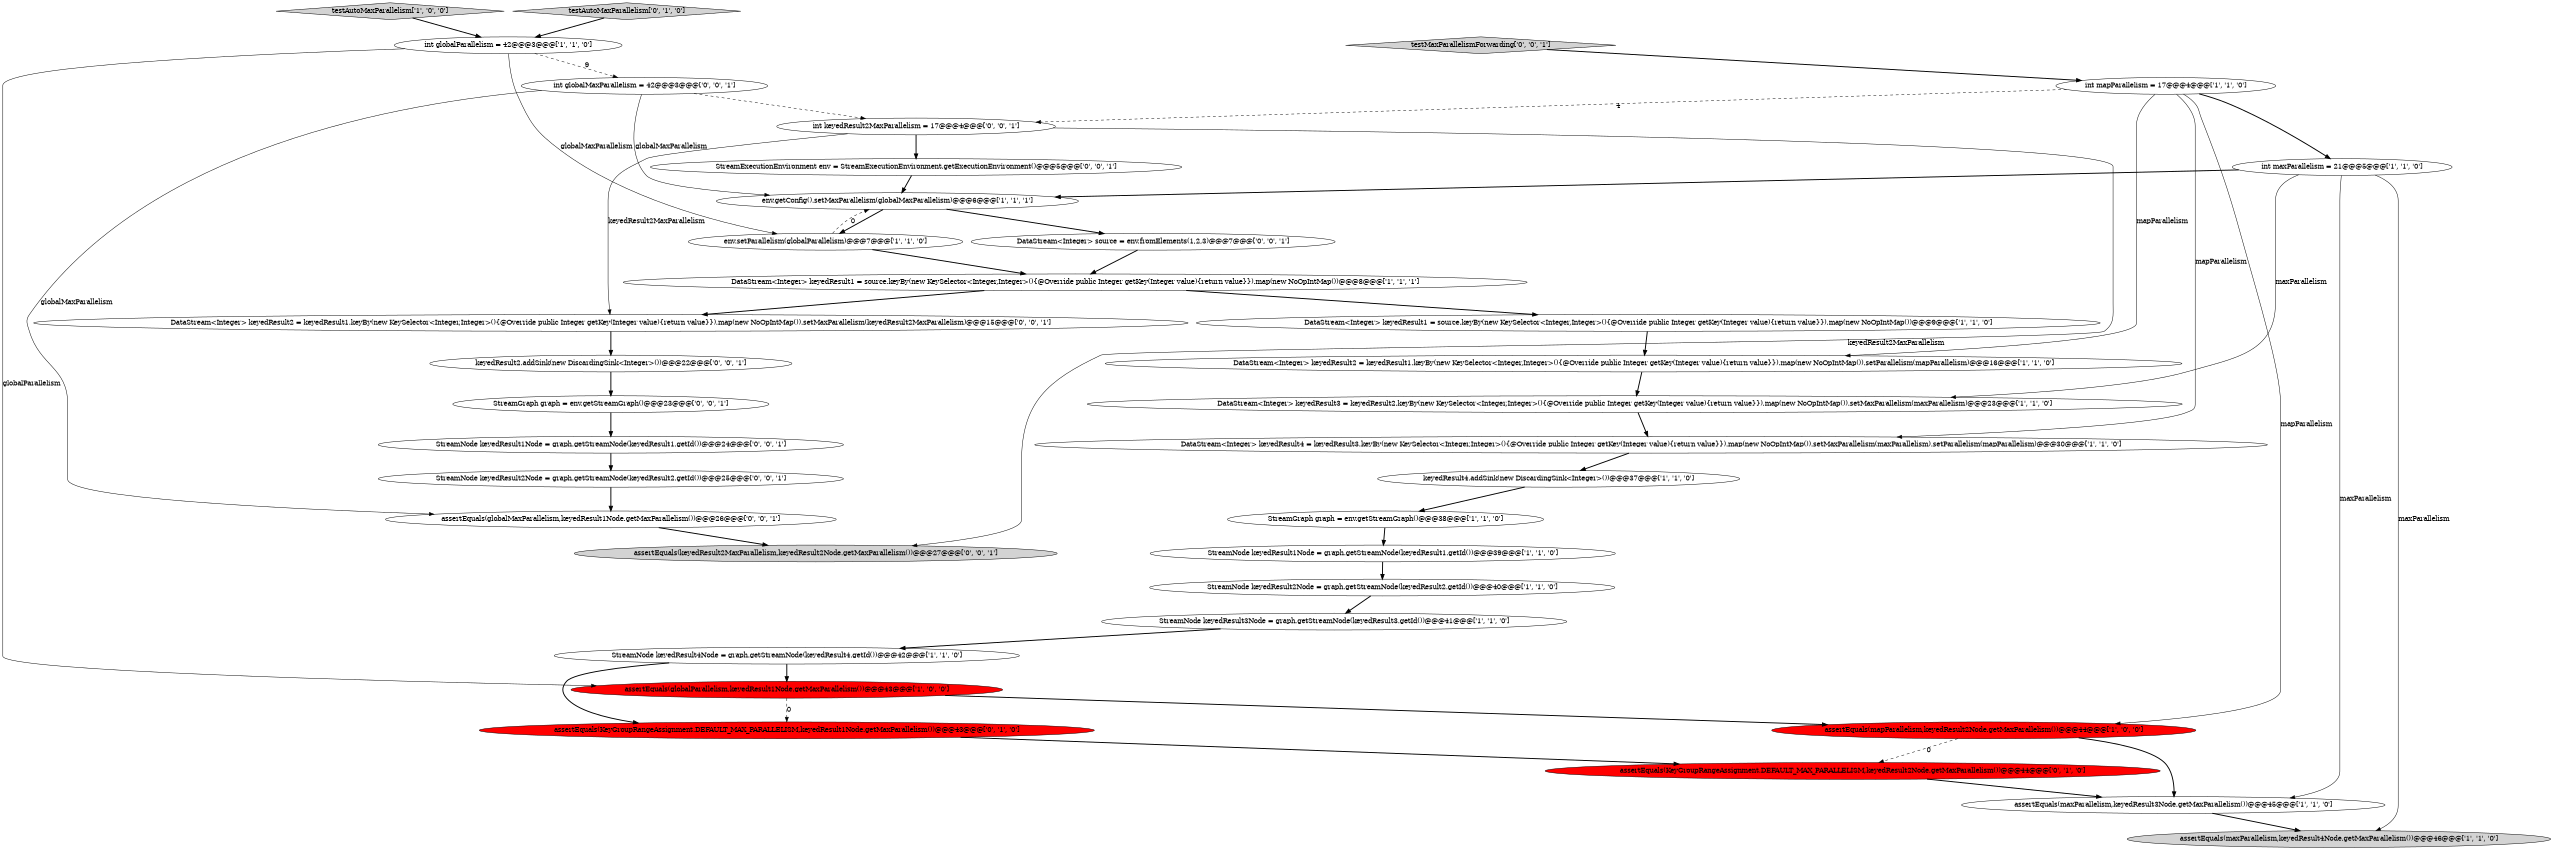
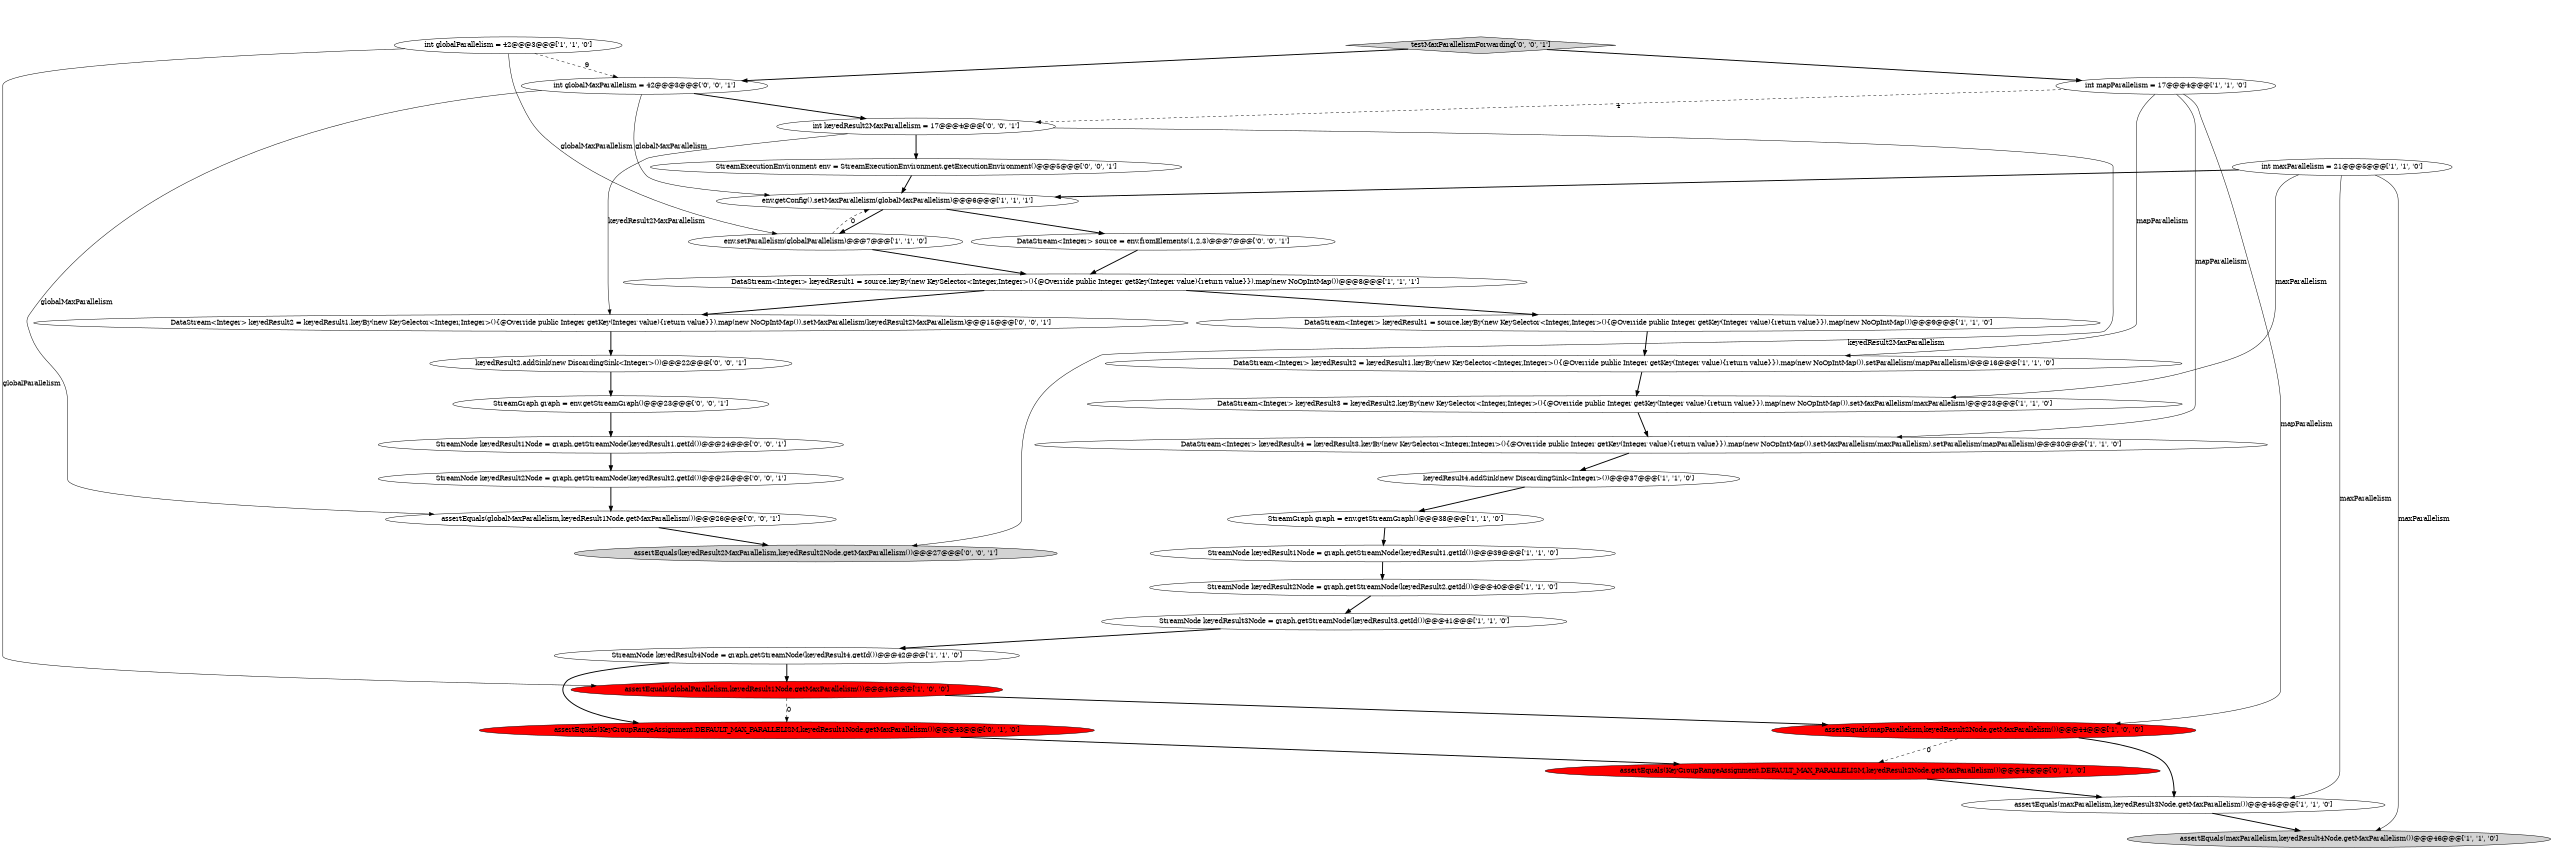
node "testAutoMaxParallelism['1', '0', '0']": removed
node "testAutoMaxParallelism['0', '1', '0']": removed
edge "testMaxParallelismForwarding['0', '0', '1']" -> "int globalMaxParallelism = 42@@@3@@@['0', '0', '1']": added
edge "int globalMaxParallelism = 42@@@3@@@['0', '0', '1']" -> "int keyedResult2MaxParallelism = 17@@@4@@@['0', '0', '1']": style dashed -> bold
edge "int mapParallelism = 17@@@4@@@['1', '1', '0']" -> "int maxParallelism = 21@@@5@@@['1', '1', '0']": removed
